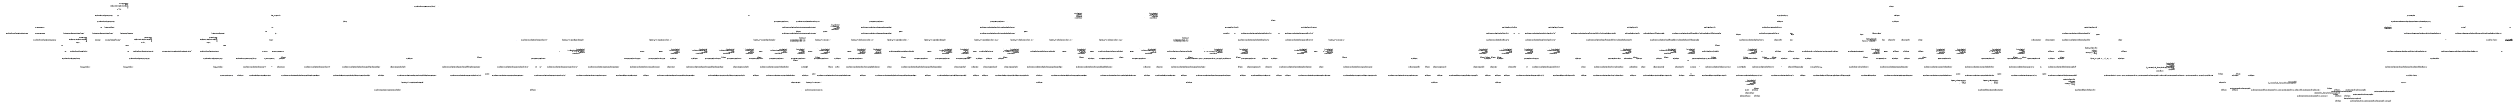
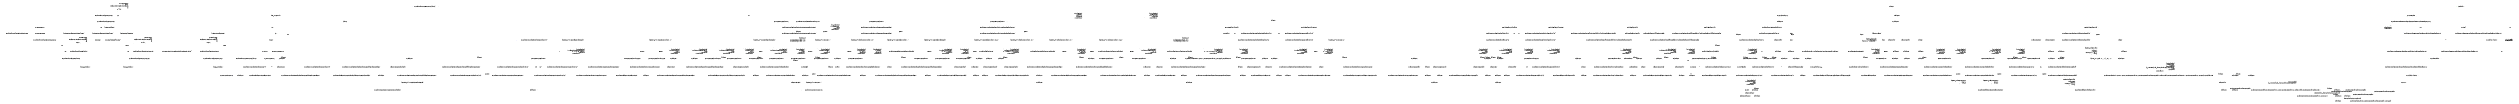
edge "var builder = new StringBuilder(value)" -> "return builder.ToString();": now "var builder = new StringBuilder(value)" -> "new FakeOptionsWithSequence()"
